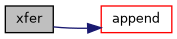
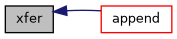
edge "xfer" -> "append": reversed
